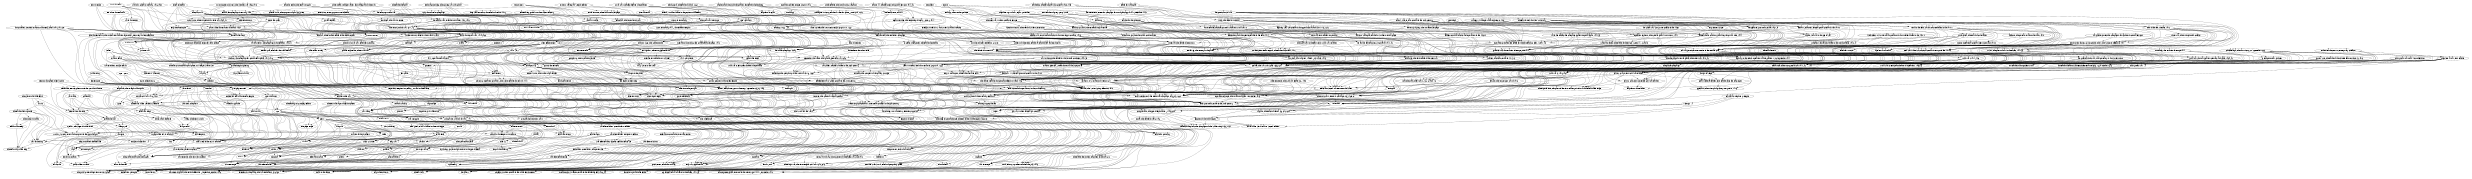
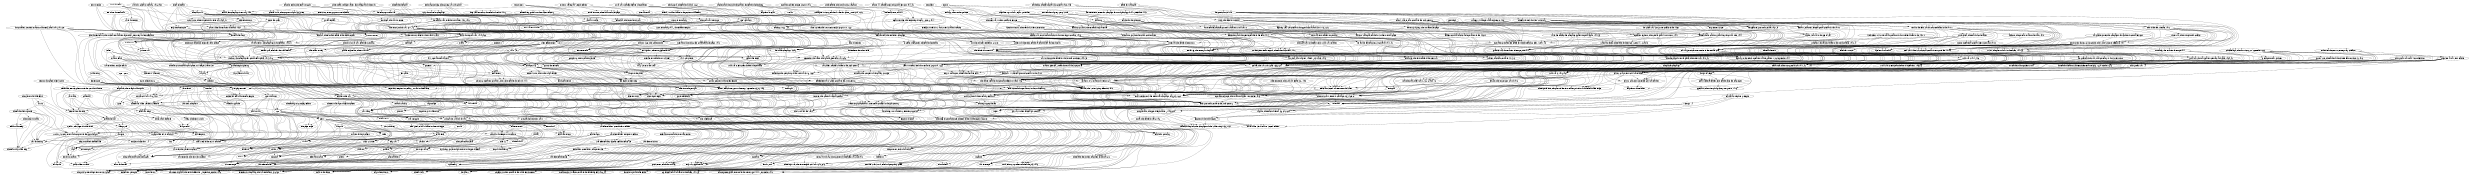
node "No Trumpets No Drums: The Vietnam War 1965-1975": removed
node "Nordkapp": label "Nordkapp" -> "Worlds"
